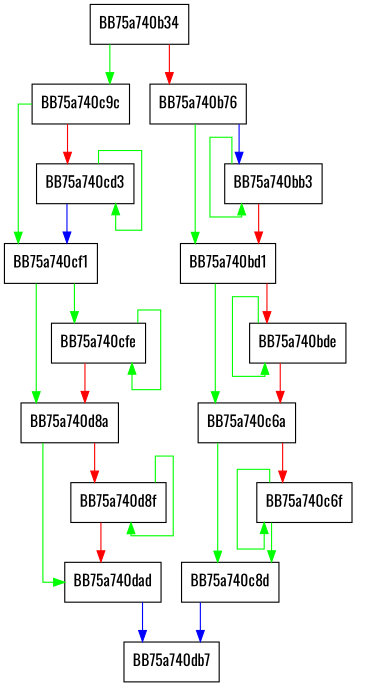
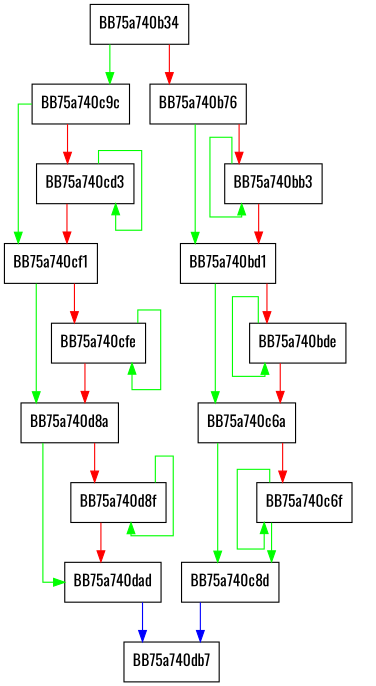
edge "BB75a740b76" -> "BB75a740bb3": color blue -> red
edge "BB75a740cd3" -> "BB75a740cf1": color blue -> red
edge "BB75a740cf1" -> "BB75a740cfe": color green -> red
